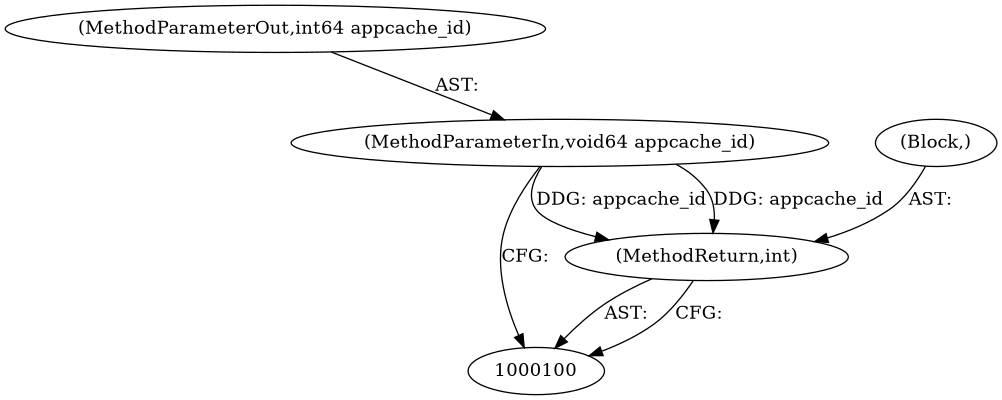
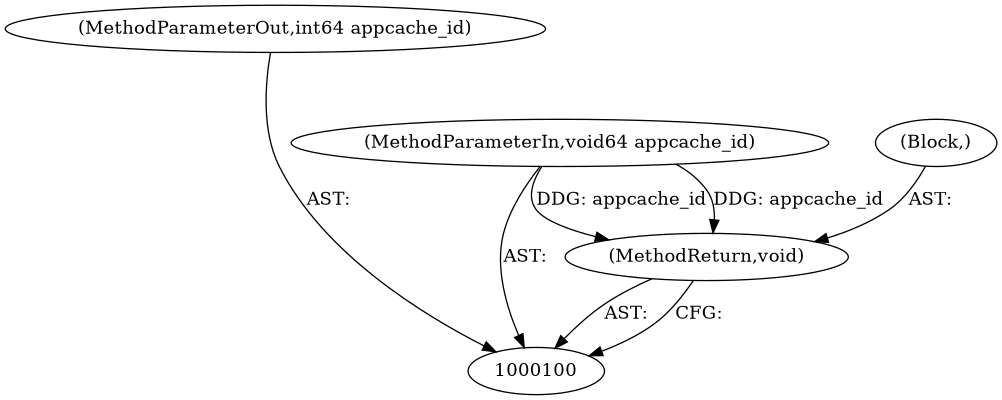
edge "(MethodParameterOut,int64 appcache_id)" -> "(MethodParameterIn,void64 appcache_id)": now "(MethodParameterOut,int64 appcache_id)" -> "1000100"
edge "(MethodParameterIn,void64 appcache_id)" -> "1000100": label "CFG: " -> "AST: "
node "(MethodReturn,int)": label "(MethodReturn,int)" -> "(MethodReturn,void)"
